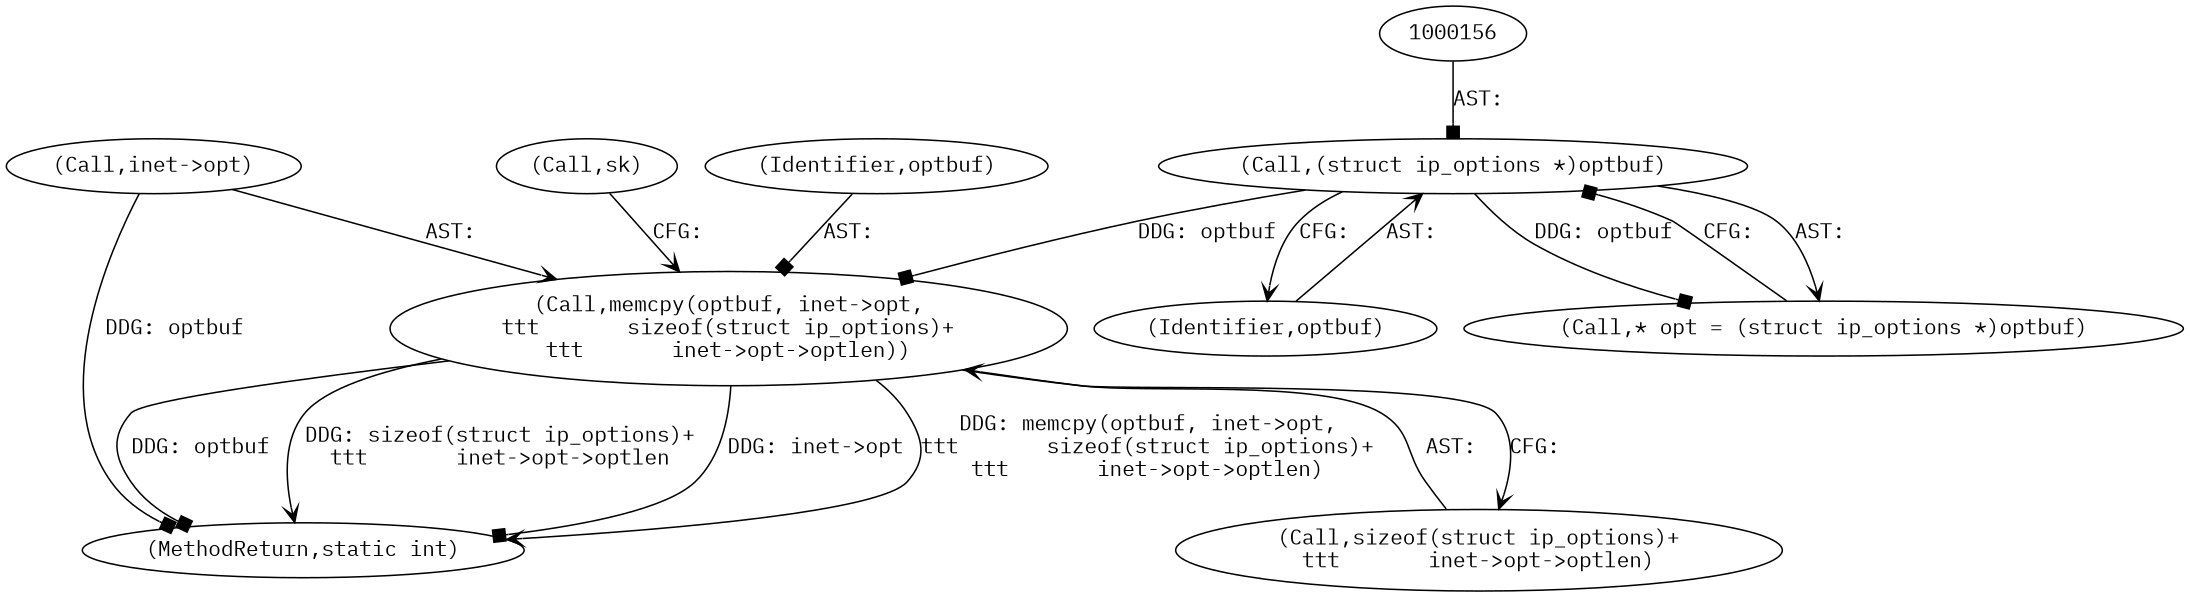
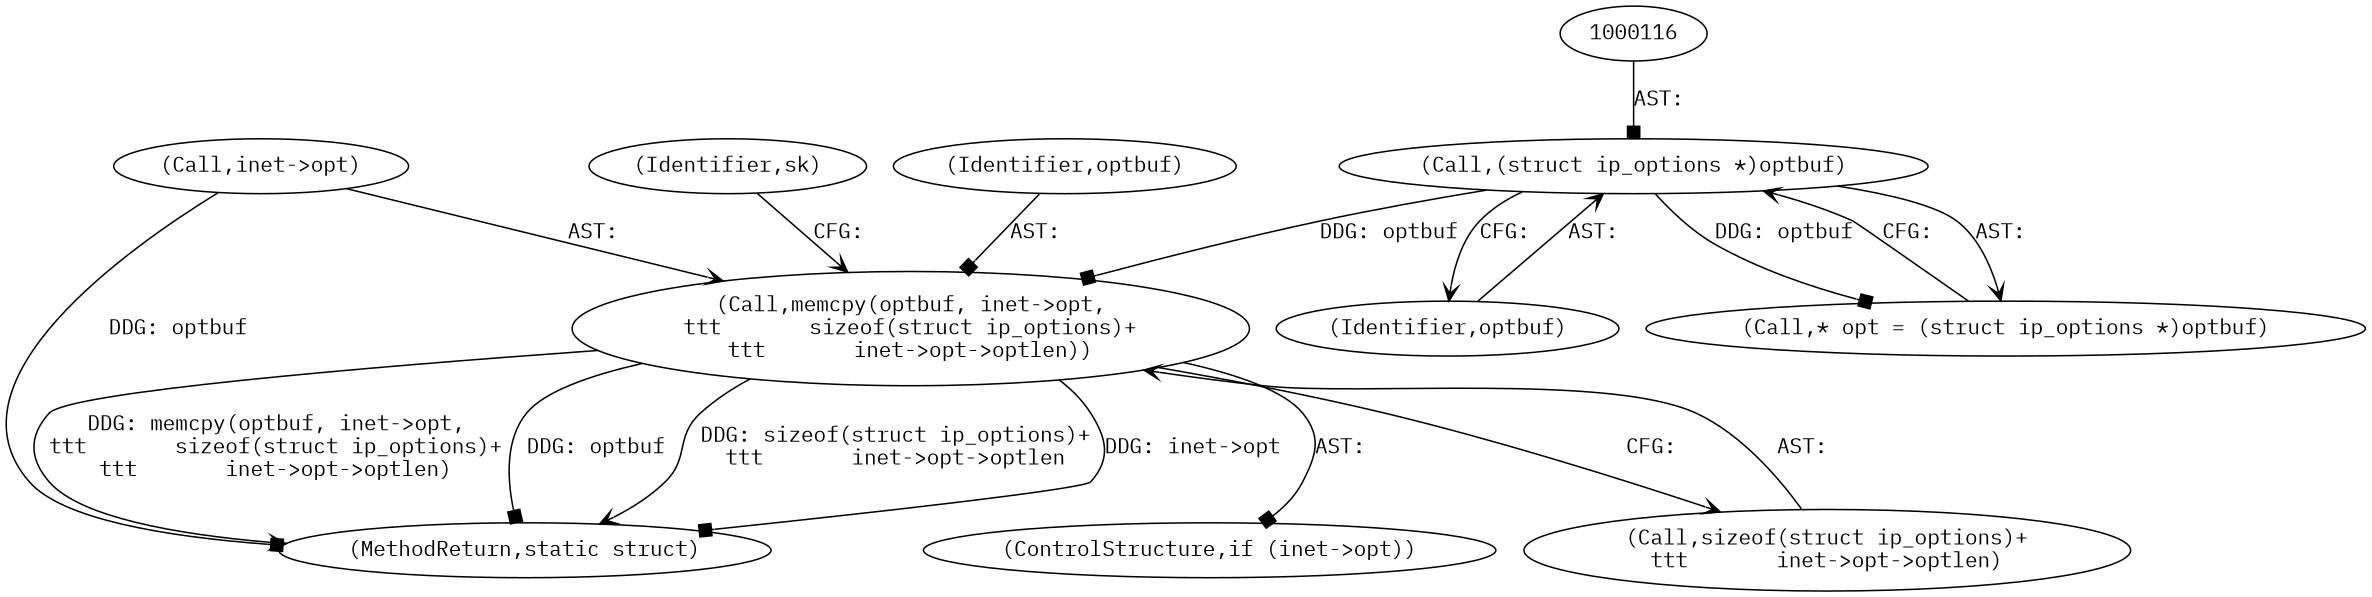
node "1000156": label "1000156" -> "1000116"
node "(Call,sk)": label "(Call,sk)" -> "(Identifier,sk)"
edge "(Call,* opt = (struct ip_options *)optbuf)" -> "(Call,(struct ip_options *)optbuf)": arrowhead box -> vee
node "(MethodReturn,static int)": label "(MethodReturn,static int)" -> "(MethodReturn,static struct)"
node "(ControlStructure,if (inet->opt))": added
